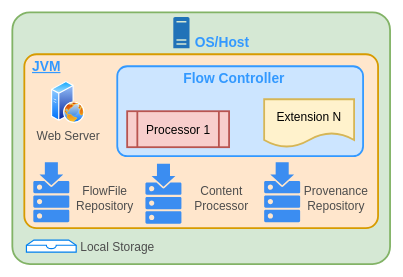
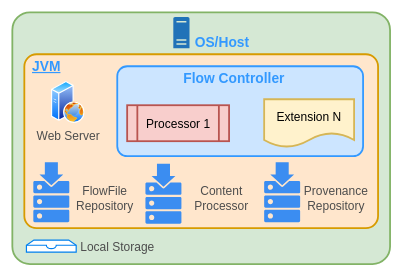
node "Processor 1": moved (178, 129) -> (178, 123)
